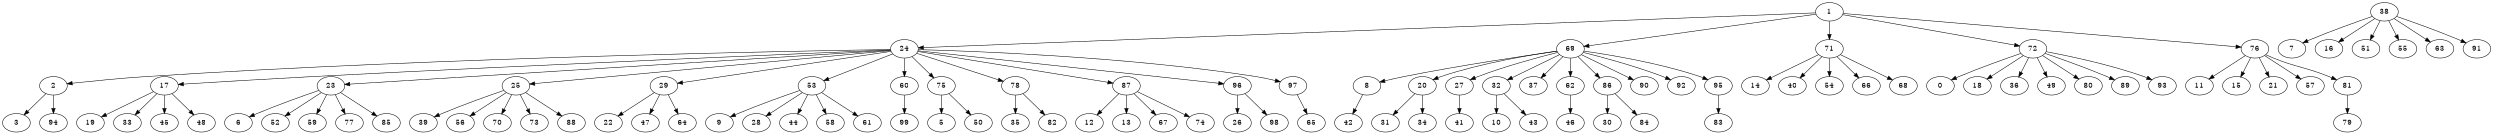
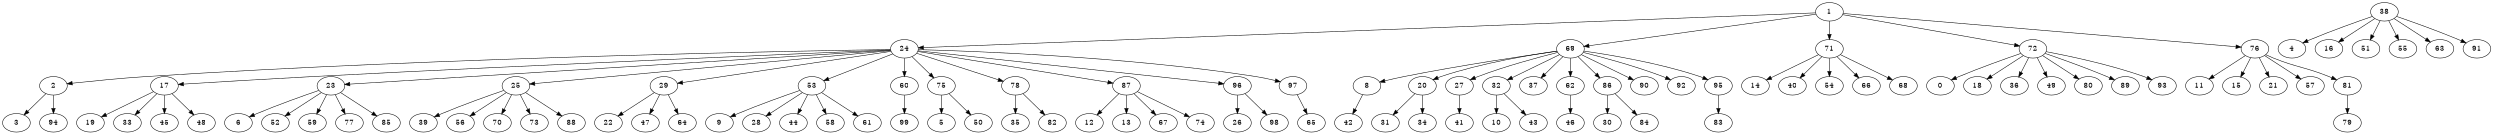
node "7": label "7" -> "4"
